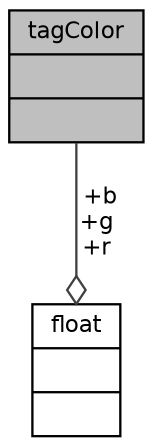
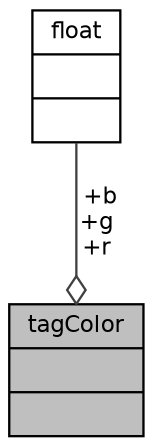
edge "tagColor" -> "float": reversed
